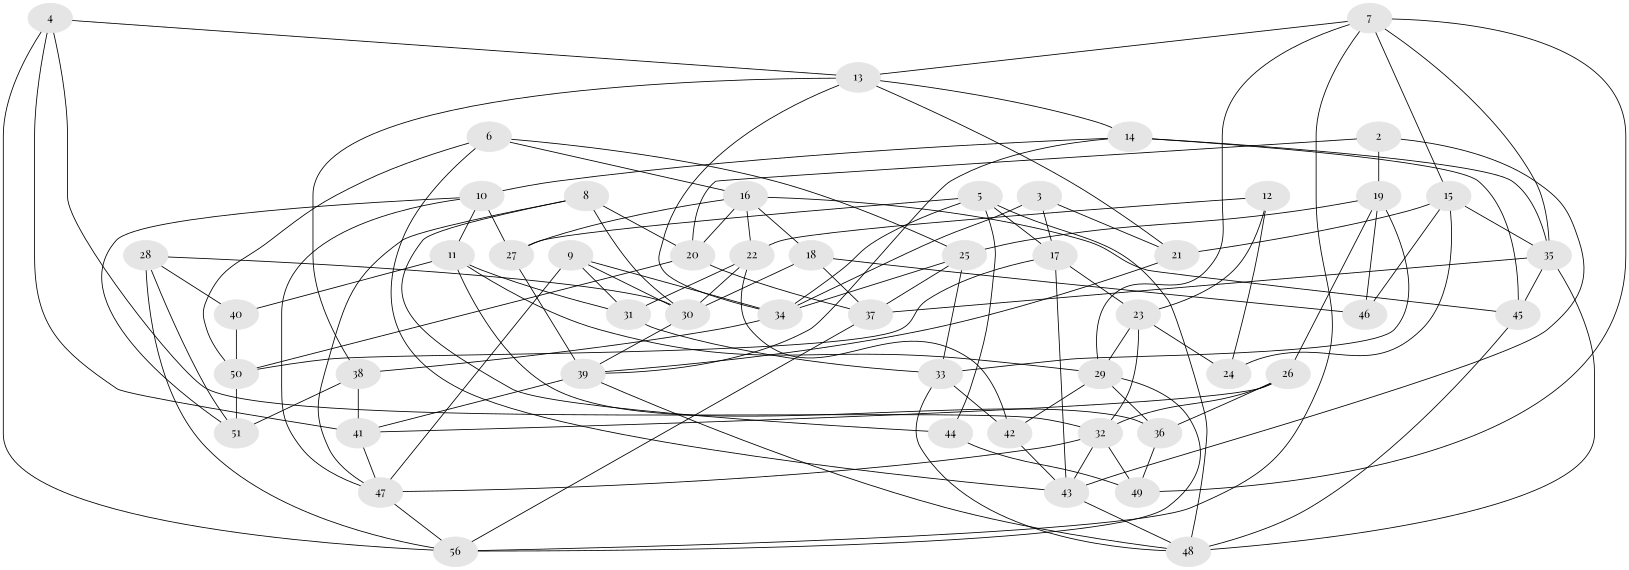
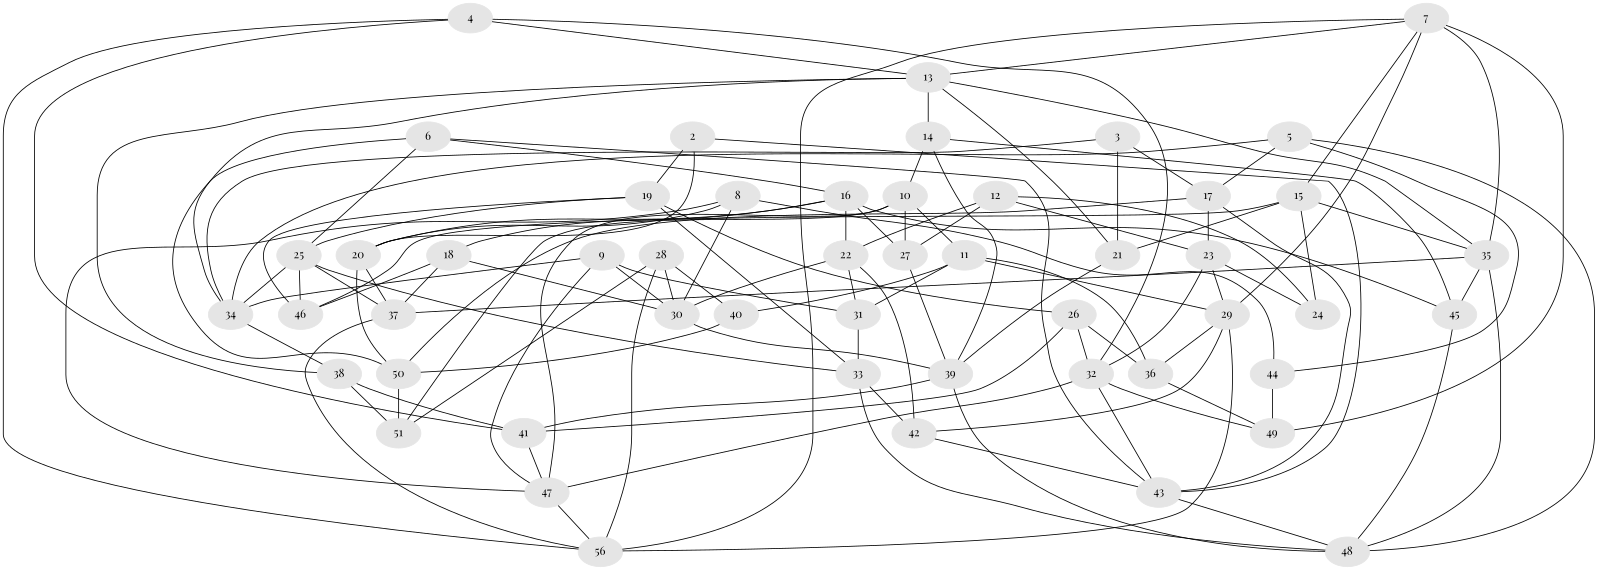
edge "14" -- "35": now "13" -- "35"
edge "5" -- "27": now "12" -- "27"
edge "25" -- "46": added
